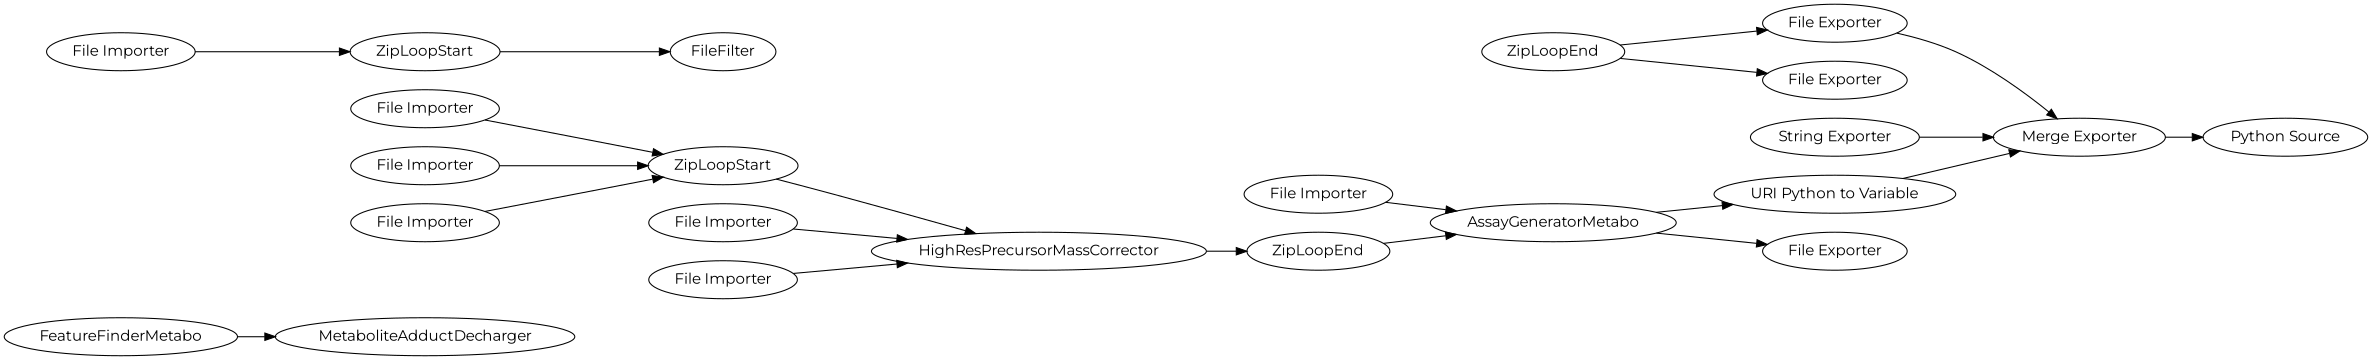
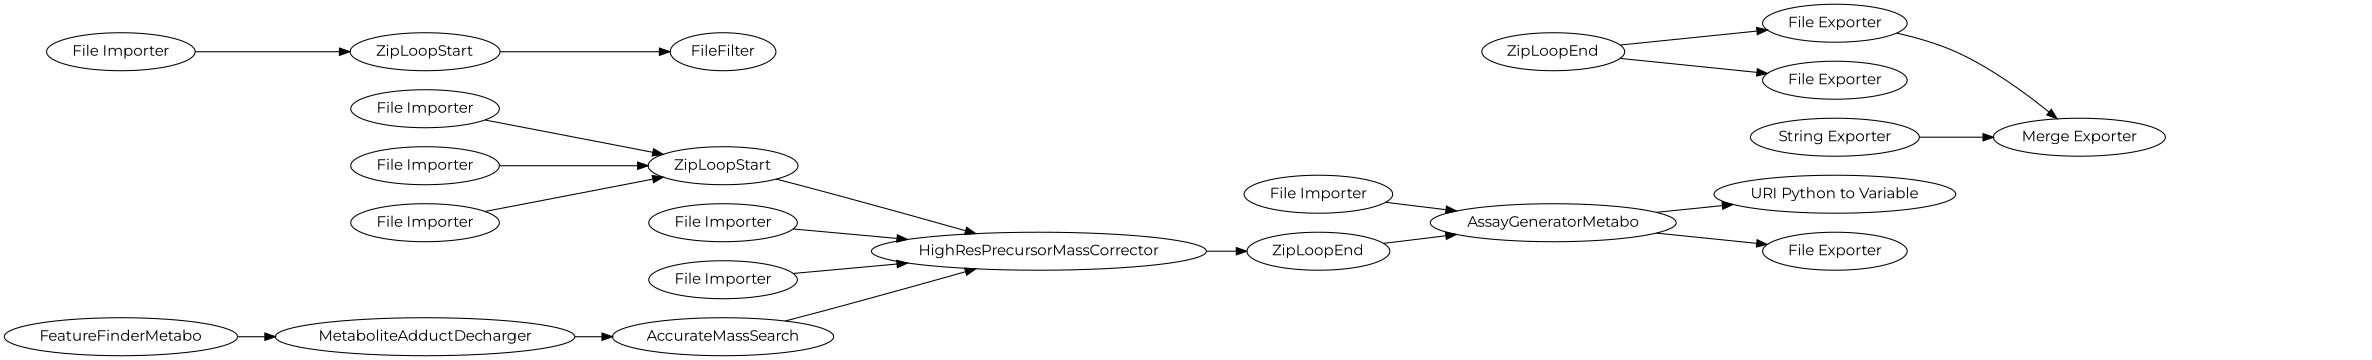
node "Python Source": removed
edge "URI Python to Variable" -> "Merge Exporter": removed
node "AccurateMassSearch": added
